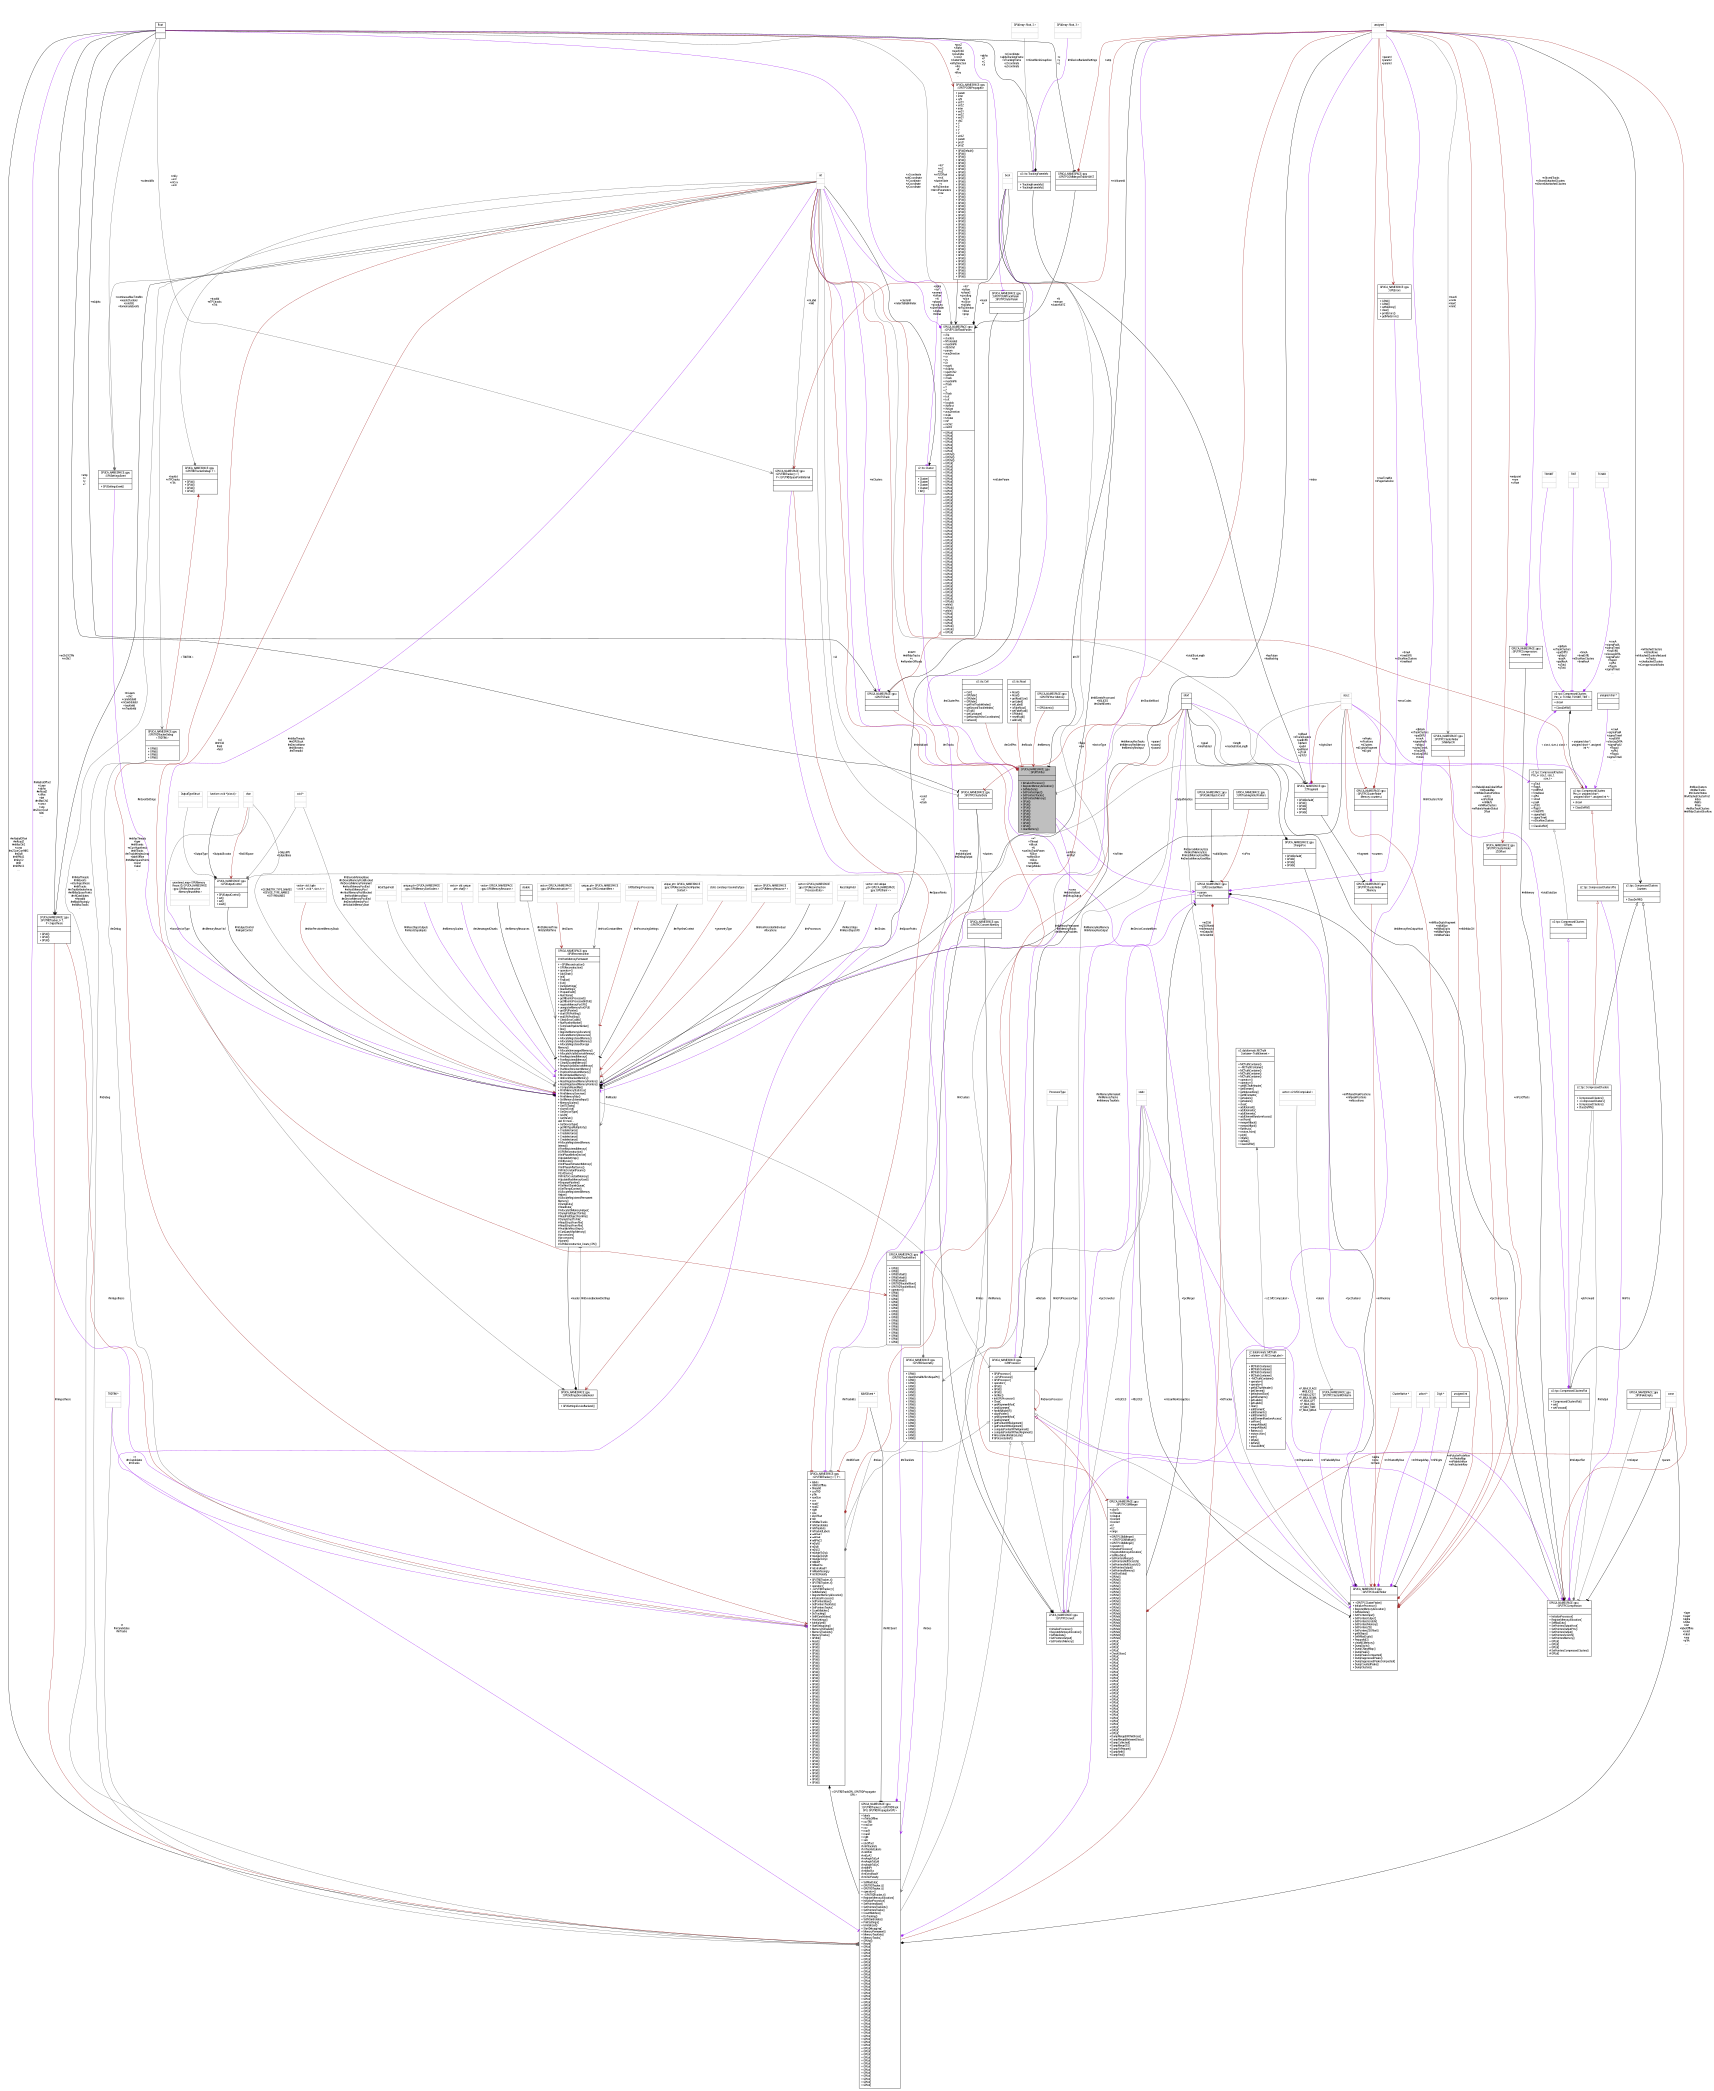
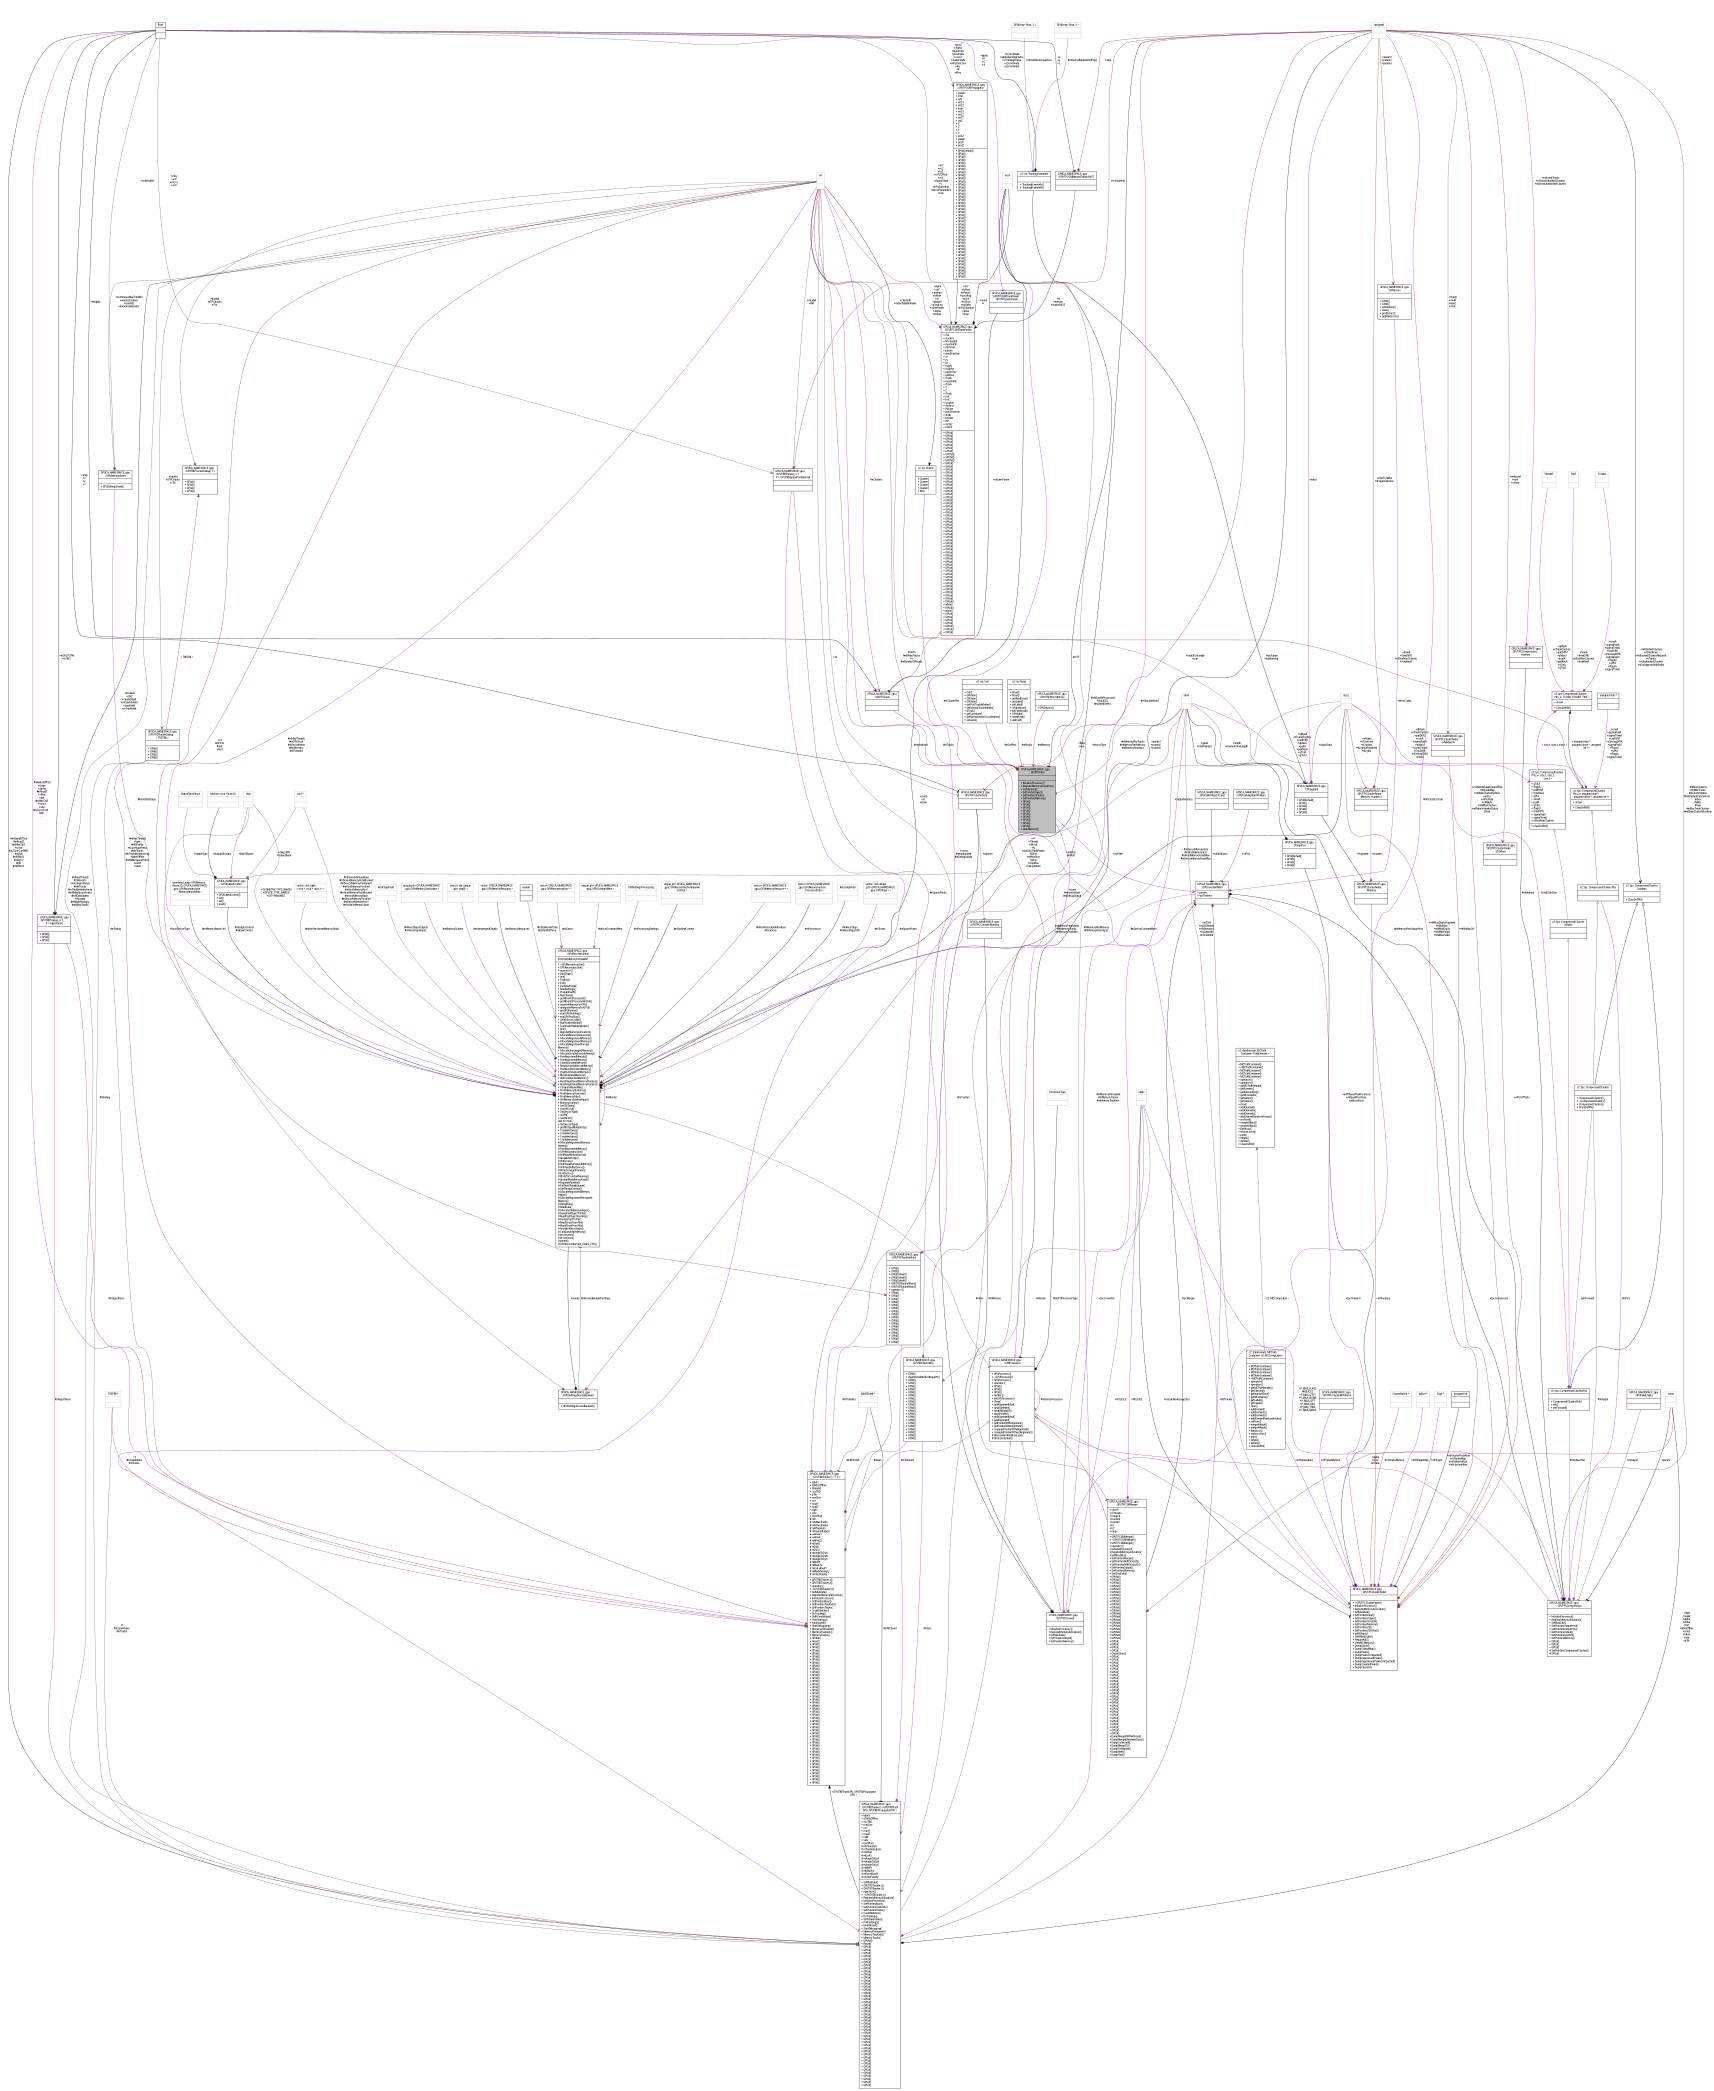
edge "float" -> "o2::its::Cluster": removed, label "+xCoordinate +phiCoordinate +rCoordinate +zCoordinate +yCoordinate"
node "short": color black -> grey75
node "static constexpr GeometryType": removed
node "vector< o2::MCCompLabel >": removed
